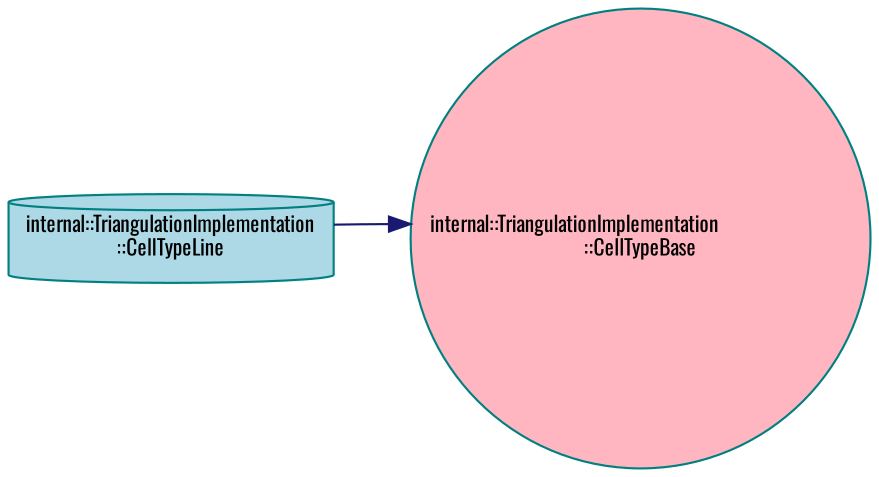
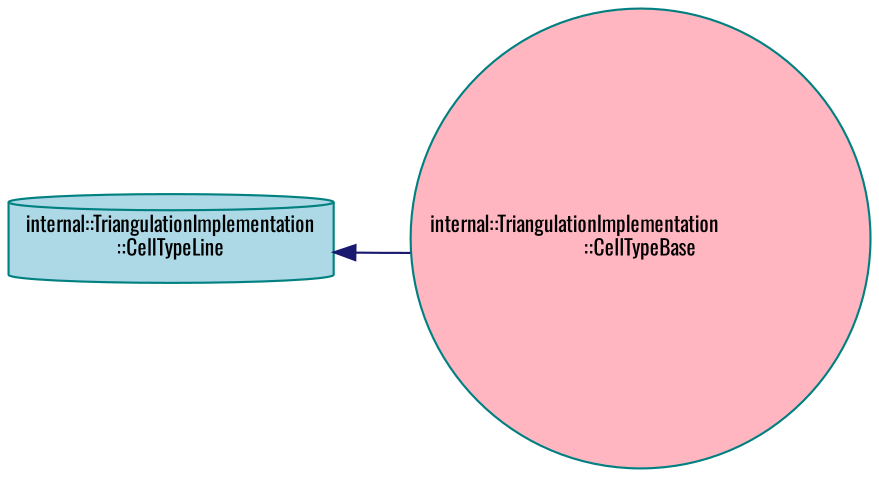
edge "internal::TriangulationImplementation ::CellTypeLine" -> "internal::TriangulationImplementation ::CellTypeBase": reversed
